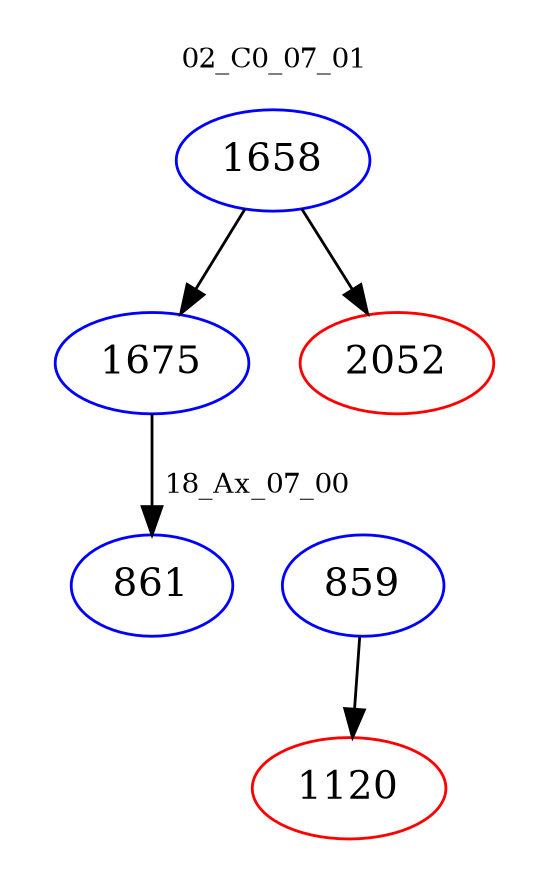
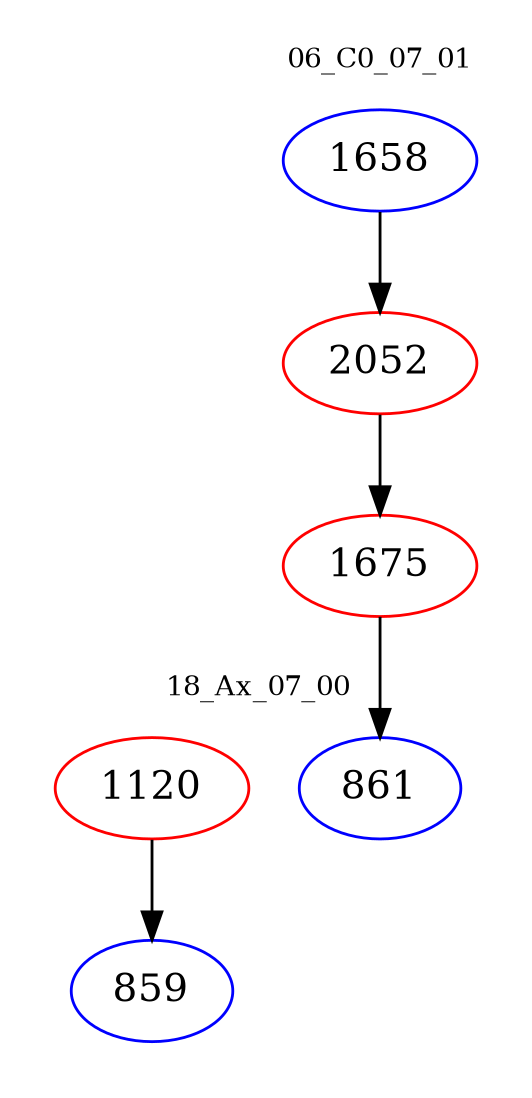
cluster "02_C0_07_01": label "02_C0_07_01" -> "06_C0_07_01"
edge "1658" -> "1675": now "2052" -> "1675"
node "1675": color blue -> red
edge "859" -> "1120": reversed
